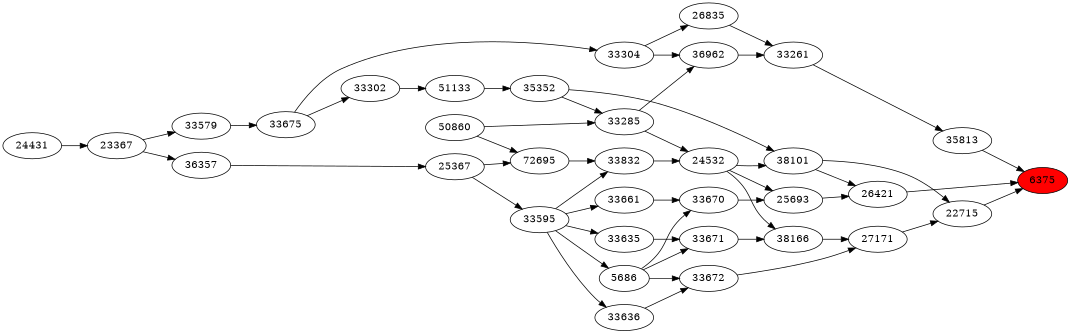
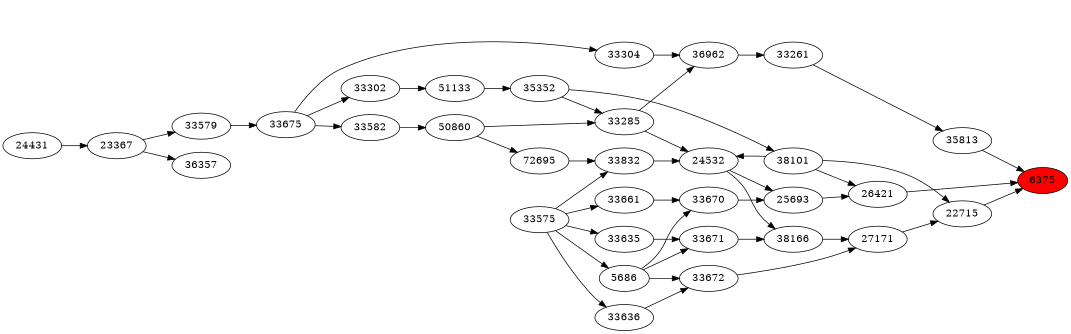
node "26835": removed
node "33582": added
edge "24532" -> "38101": reversed
node "25367": removed
node "33595": label "33595" -> "33575"
